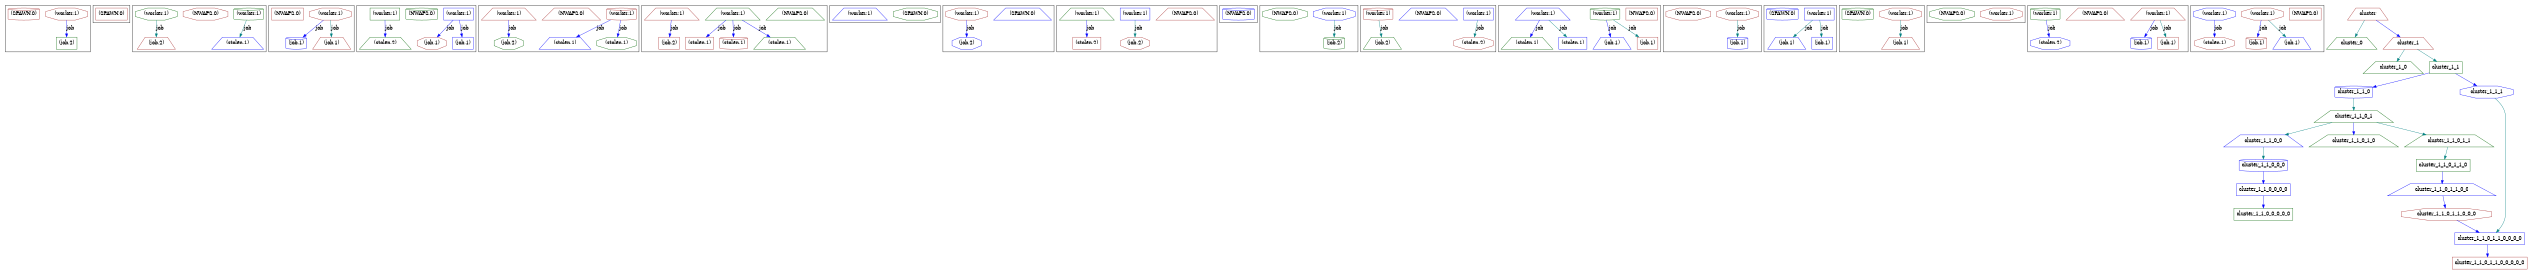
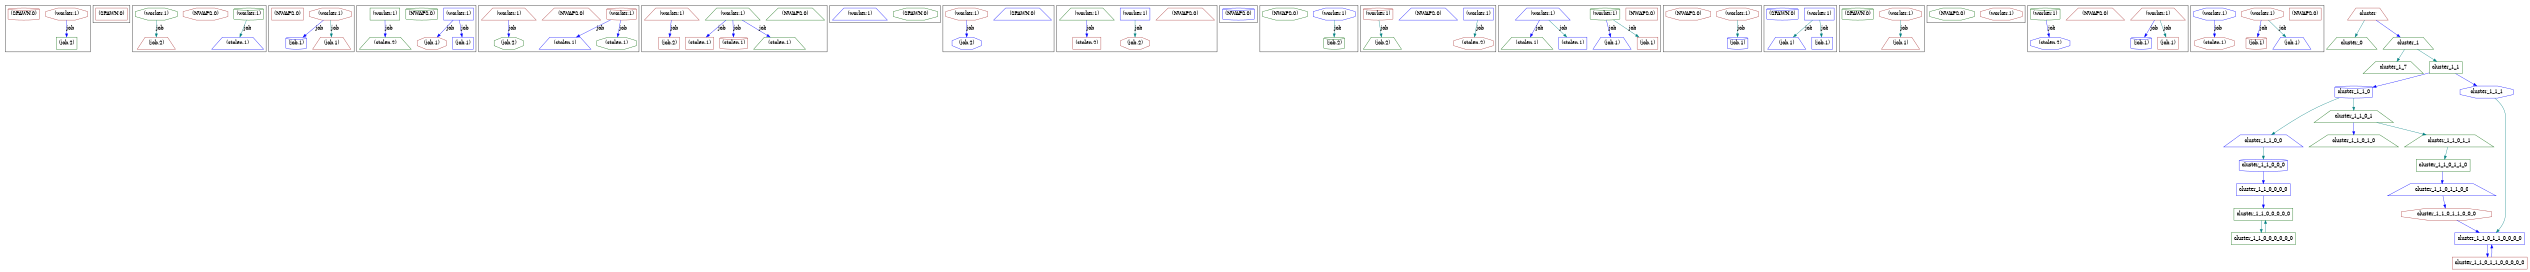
node "cluster_1": color brown -> darkgreen
node "cluster_1_0": label "cluster_1_0" -> "cluster_1_7"
edge "cluster_1_1_0_1" -> "cluster_1_1_0_0": now "cluster_1_1_0" -> "cluster_1_1_0_0"
node "cluster_1_1_0_0_0_0_0_0": added
edge "cluster_1_1_0_1_1_0_0_0_0_0" -> "cluster_1_1_0_1_1_0_0_0_0": added
